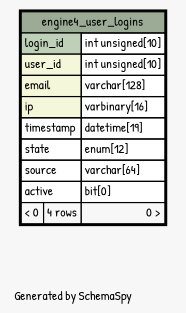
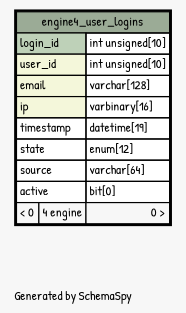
node "engine4_user_logins": text "4 rows" -> "4 engine"
